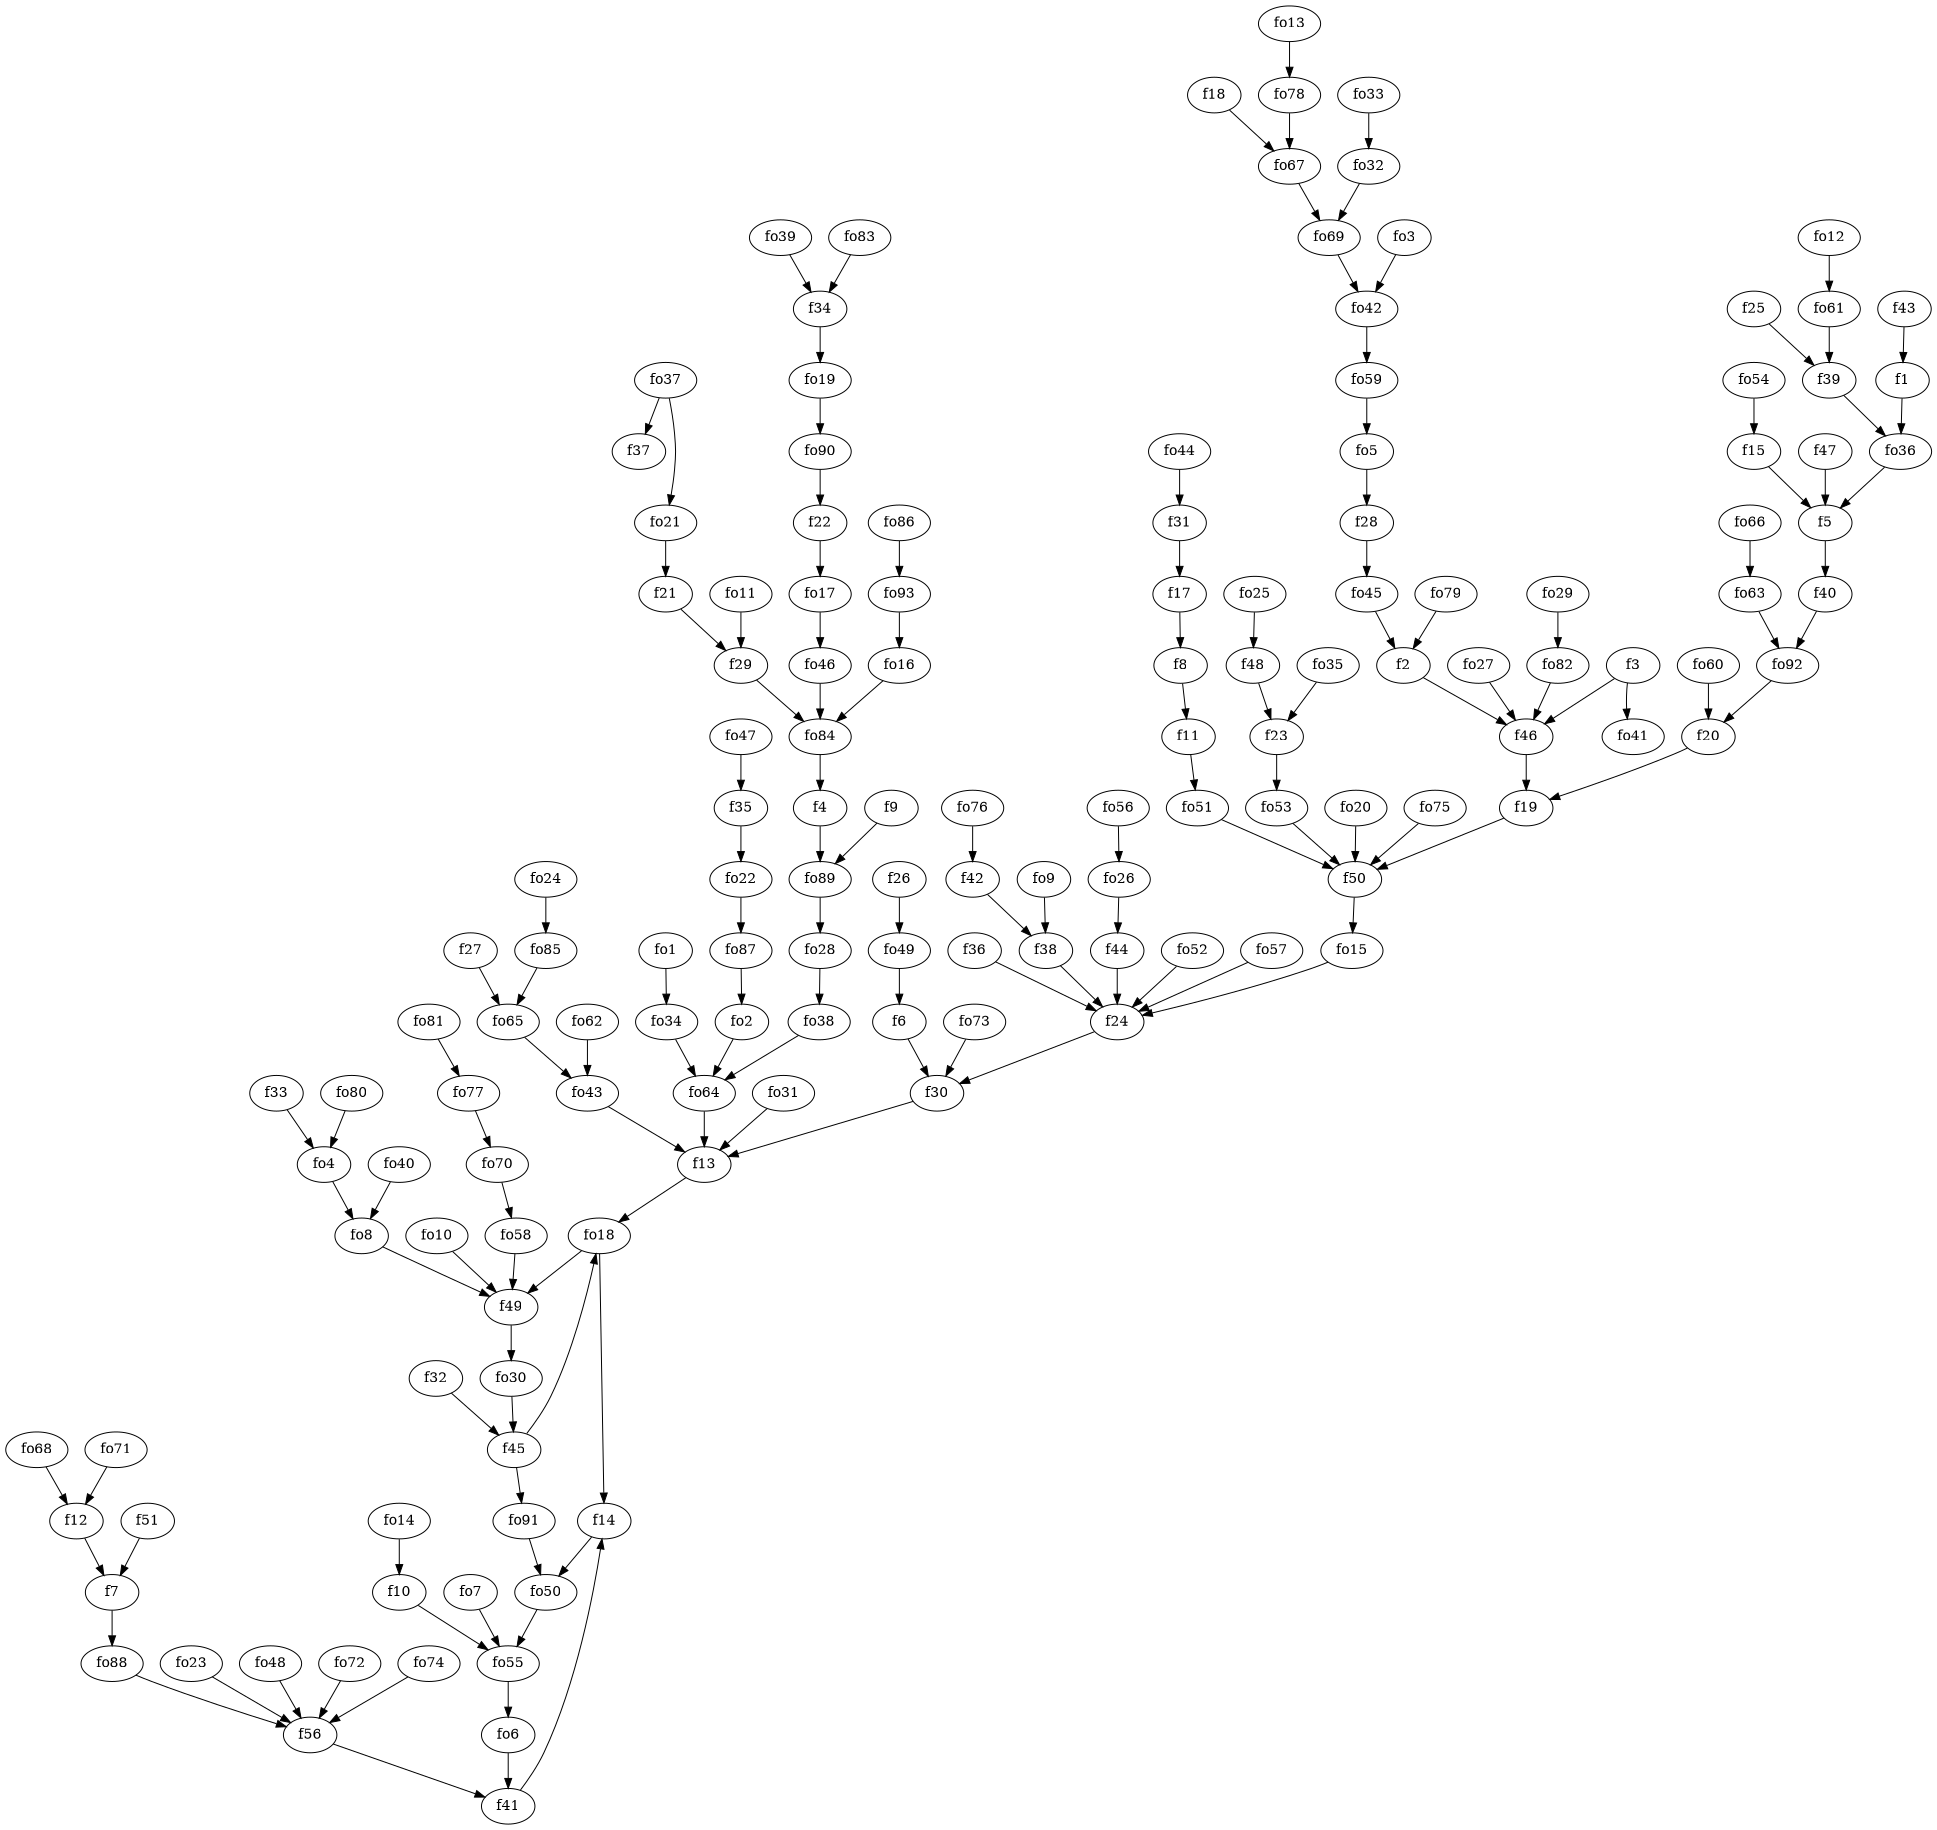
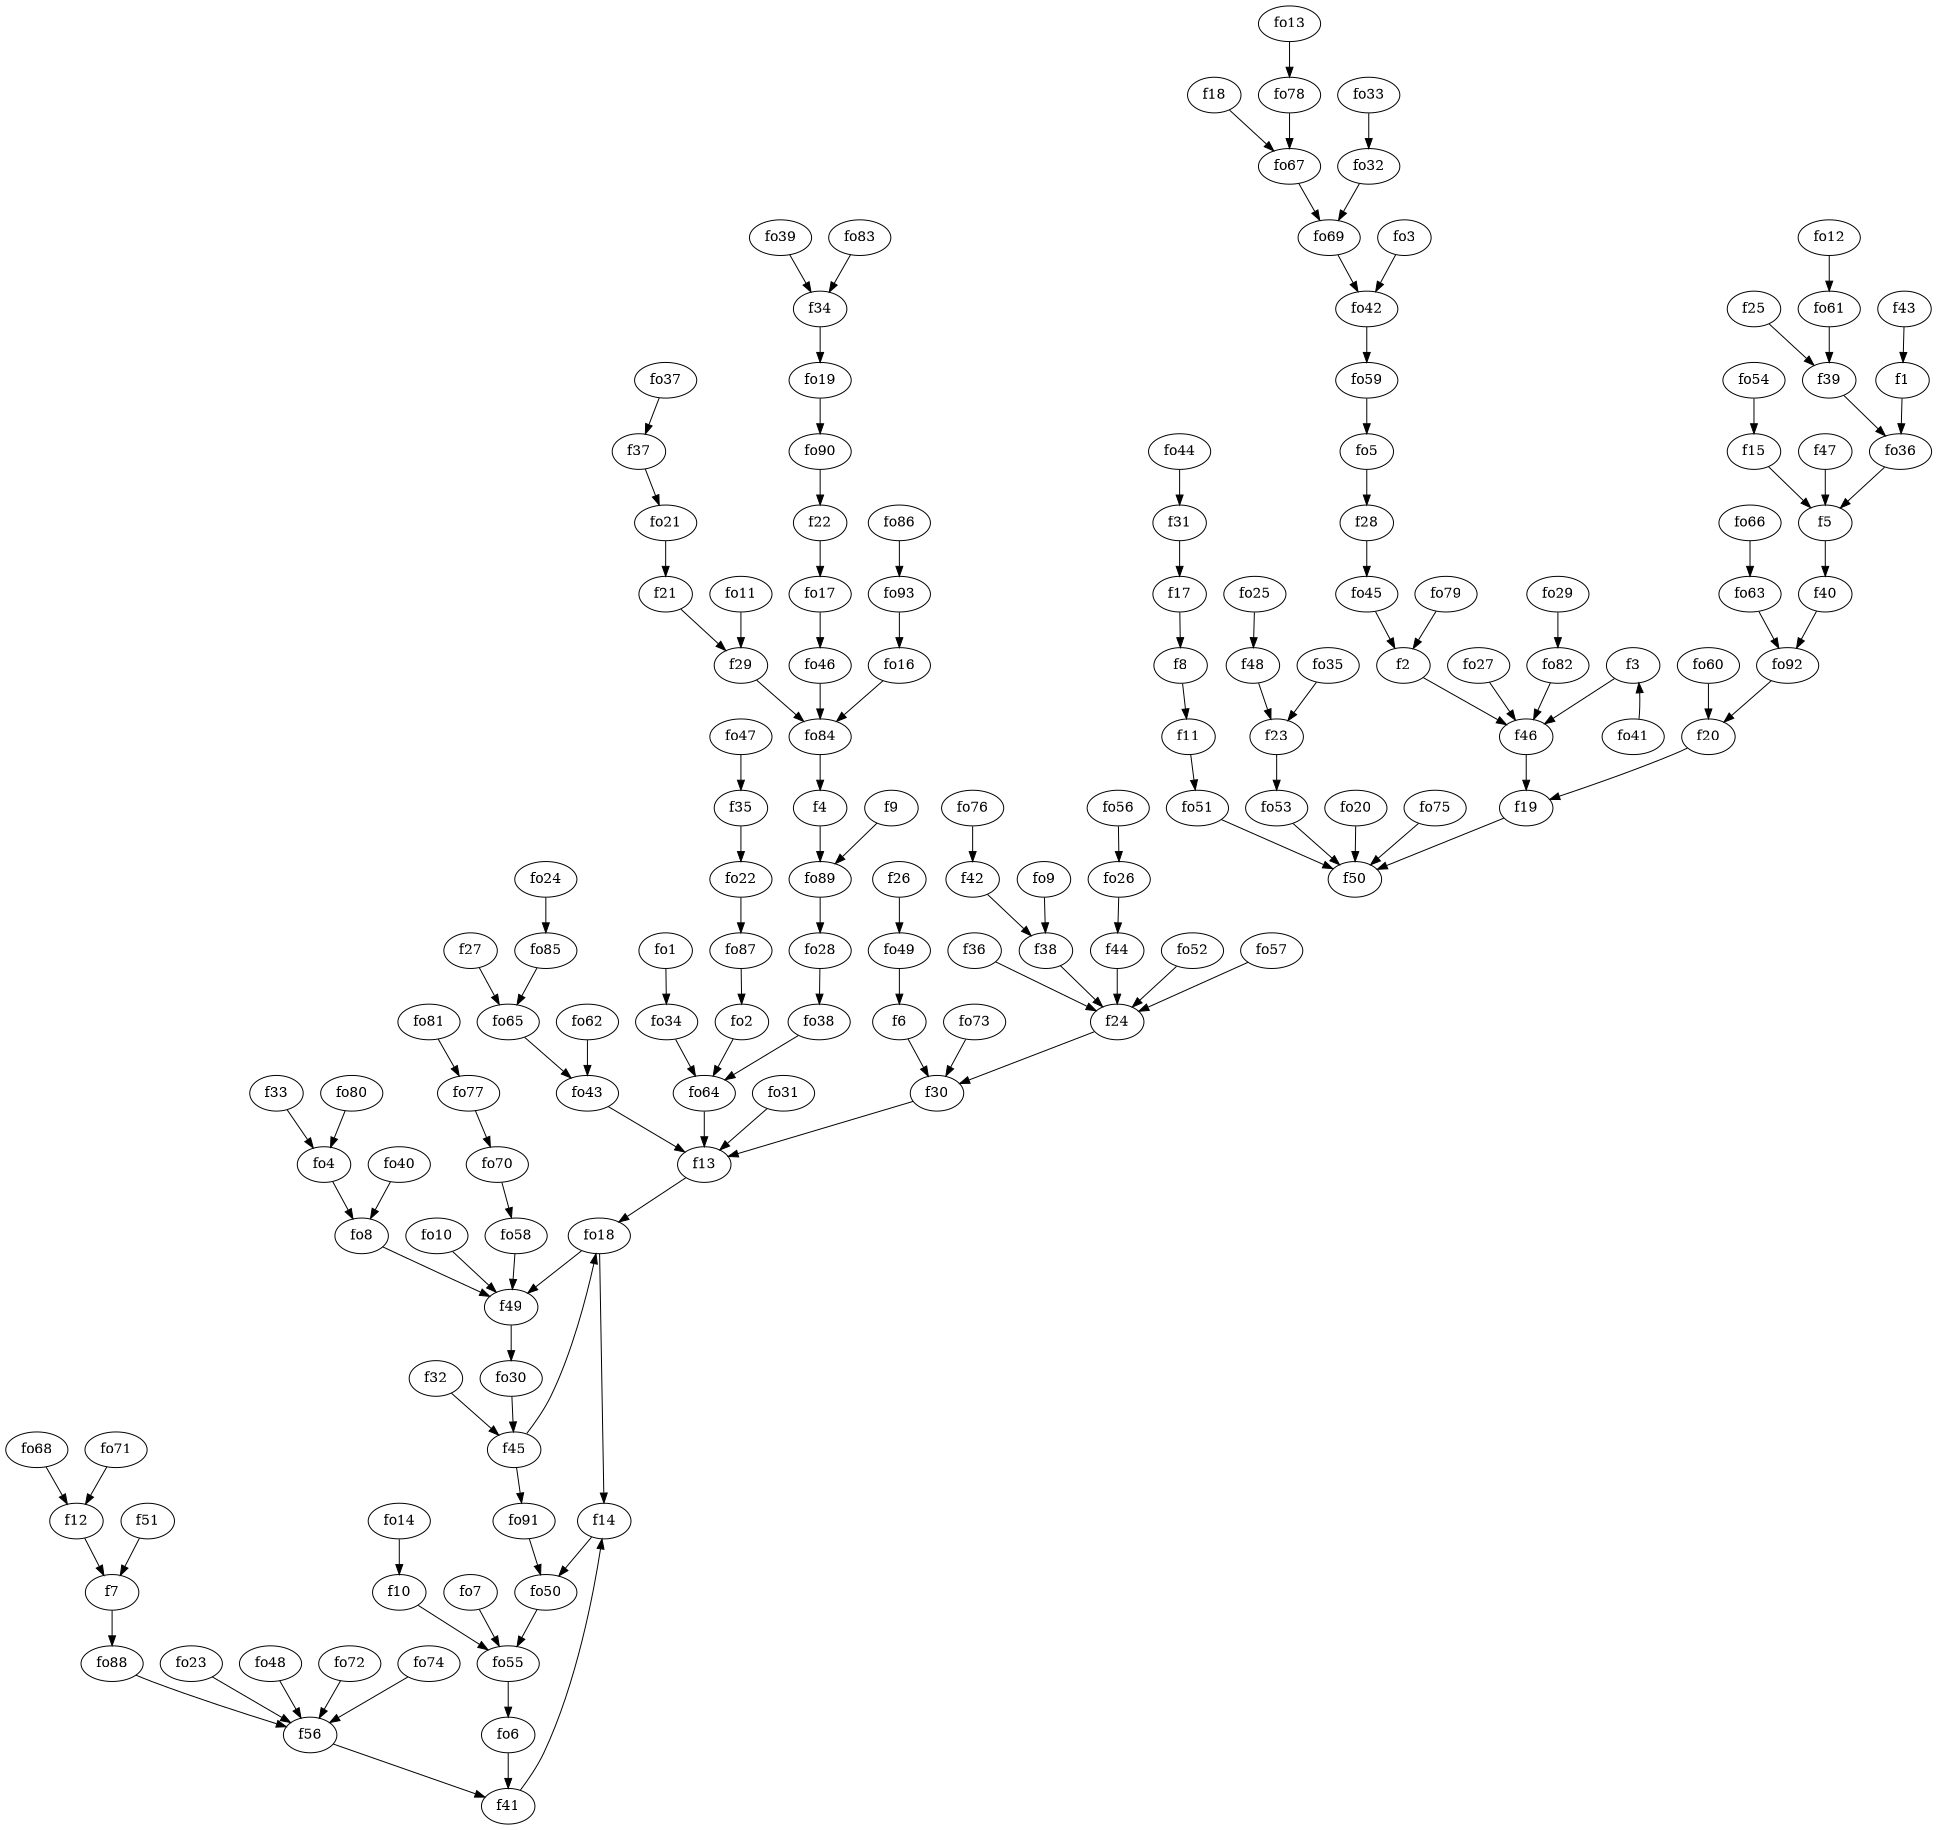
edge "fo37" -> "fo21": now "f37" -> "fo21"
edge "f3" -> "fo41": reversed
node "fo15": removed
